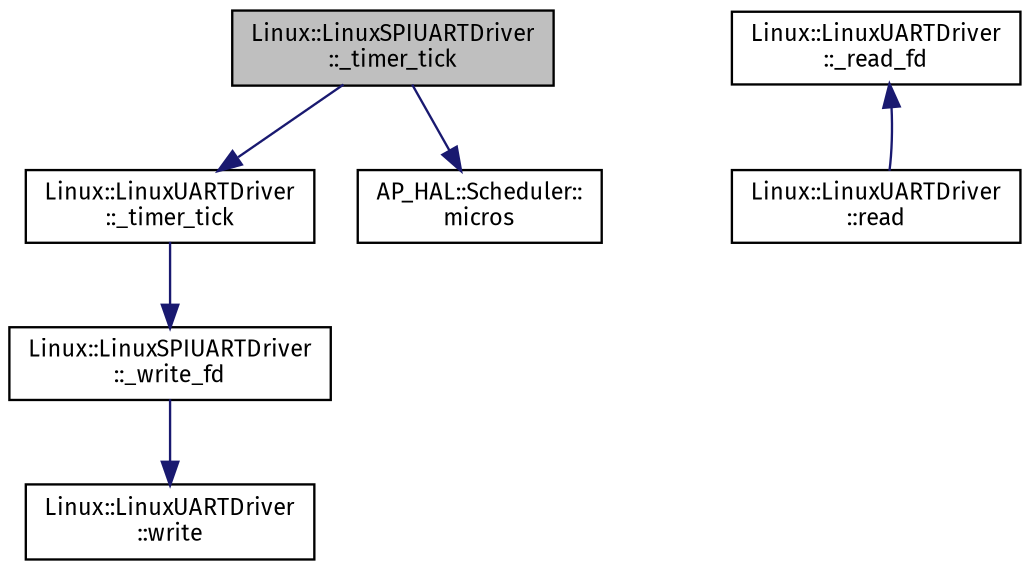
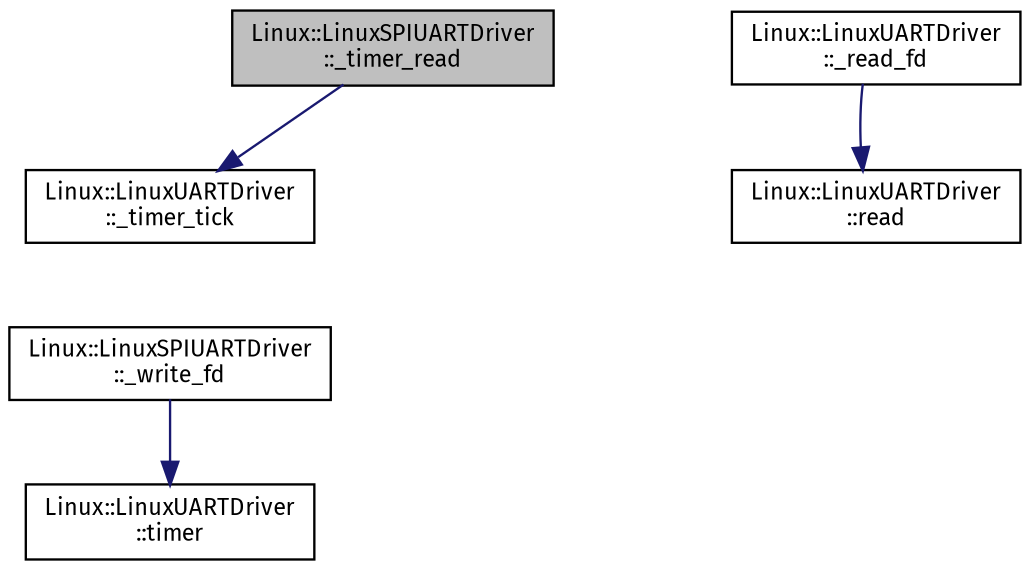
node "Linux::LinuxSPIUARTDriver ::_timer_tick": label "Linux::LinuxSPIUARTDriver ::_timer_tick" -> "Linux::LinuxSPIUARTDriver ::_timer_read"
edge "Linux::LinuxUARTDriver ::read" -> "Linux::LinuxUARTDriver ::_read_fd": reversed
node "AP_HAL::Scheduler:: micros": removed
edge "Linux::LinuxUARTDriver ::_timer_tick" -> "Linux::LinuxSPIUARTDriver ::_write_fd": removed
node "Linux::LinuxUARTDriver ::write": label "Linux::LinuxUARTDriver ::write" -> "Linux::LinuxUARTDriver ::timer"
